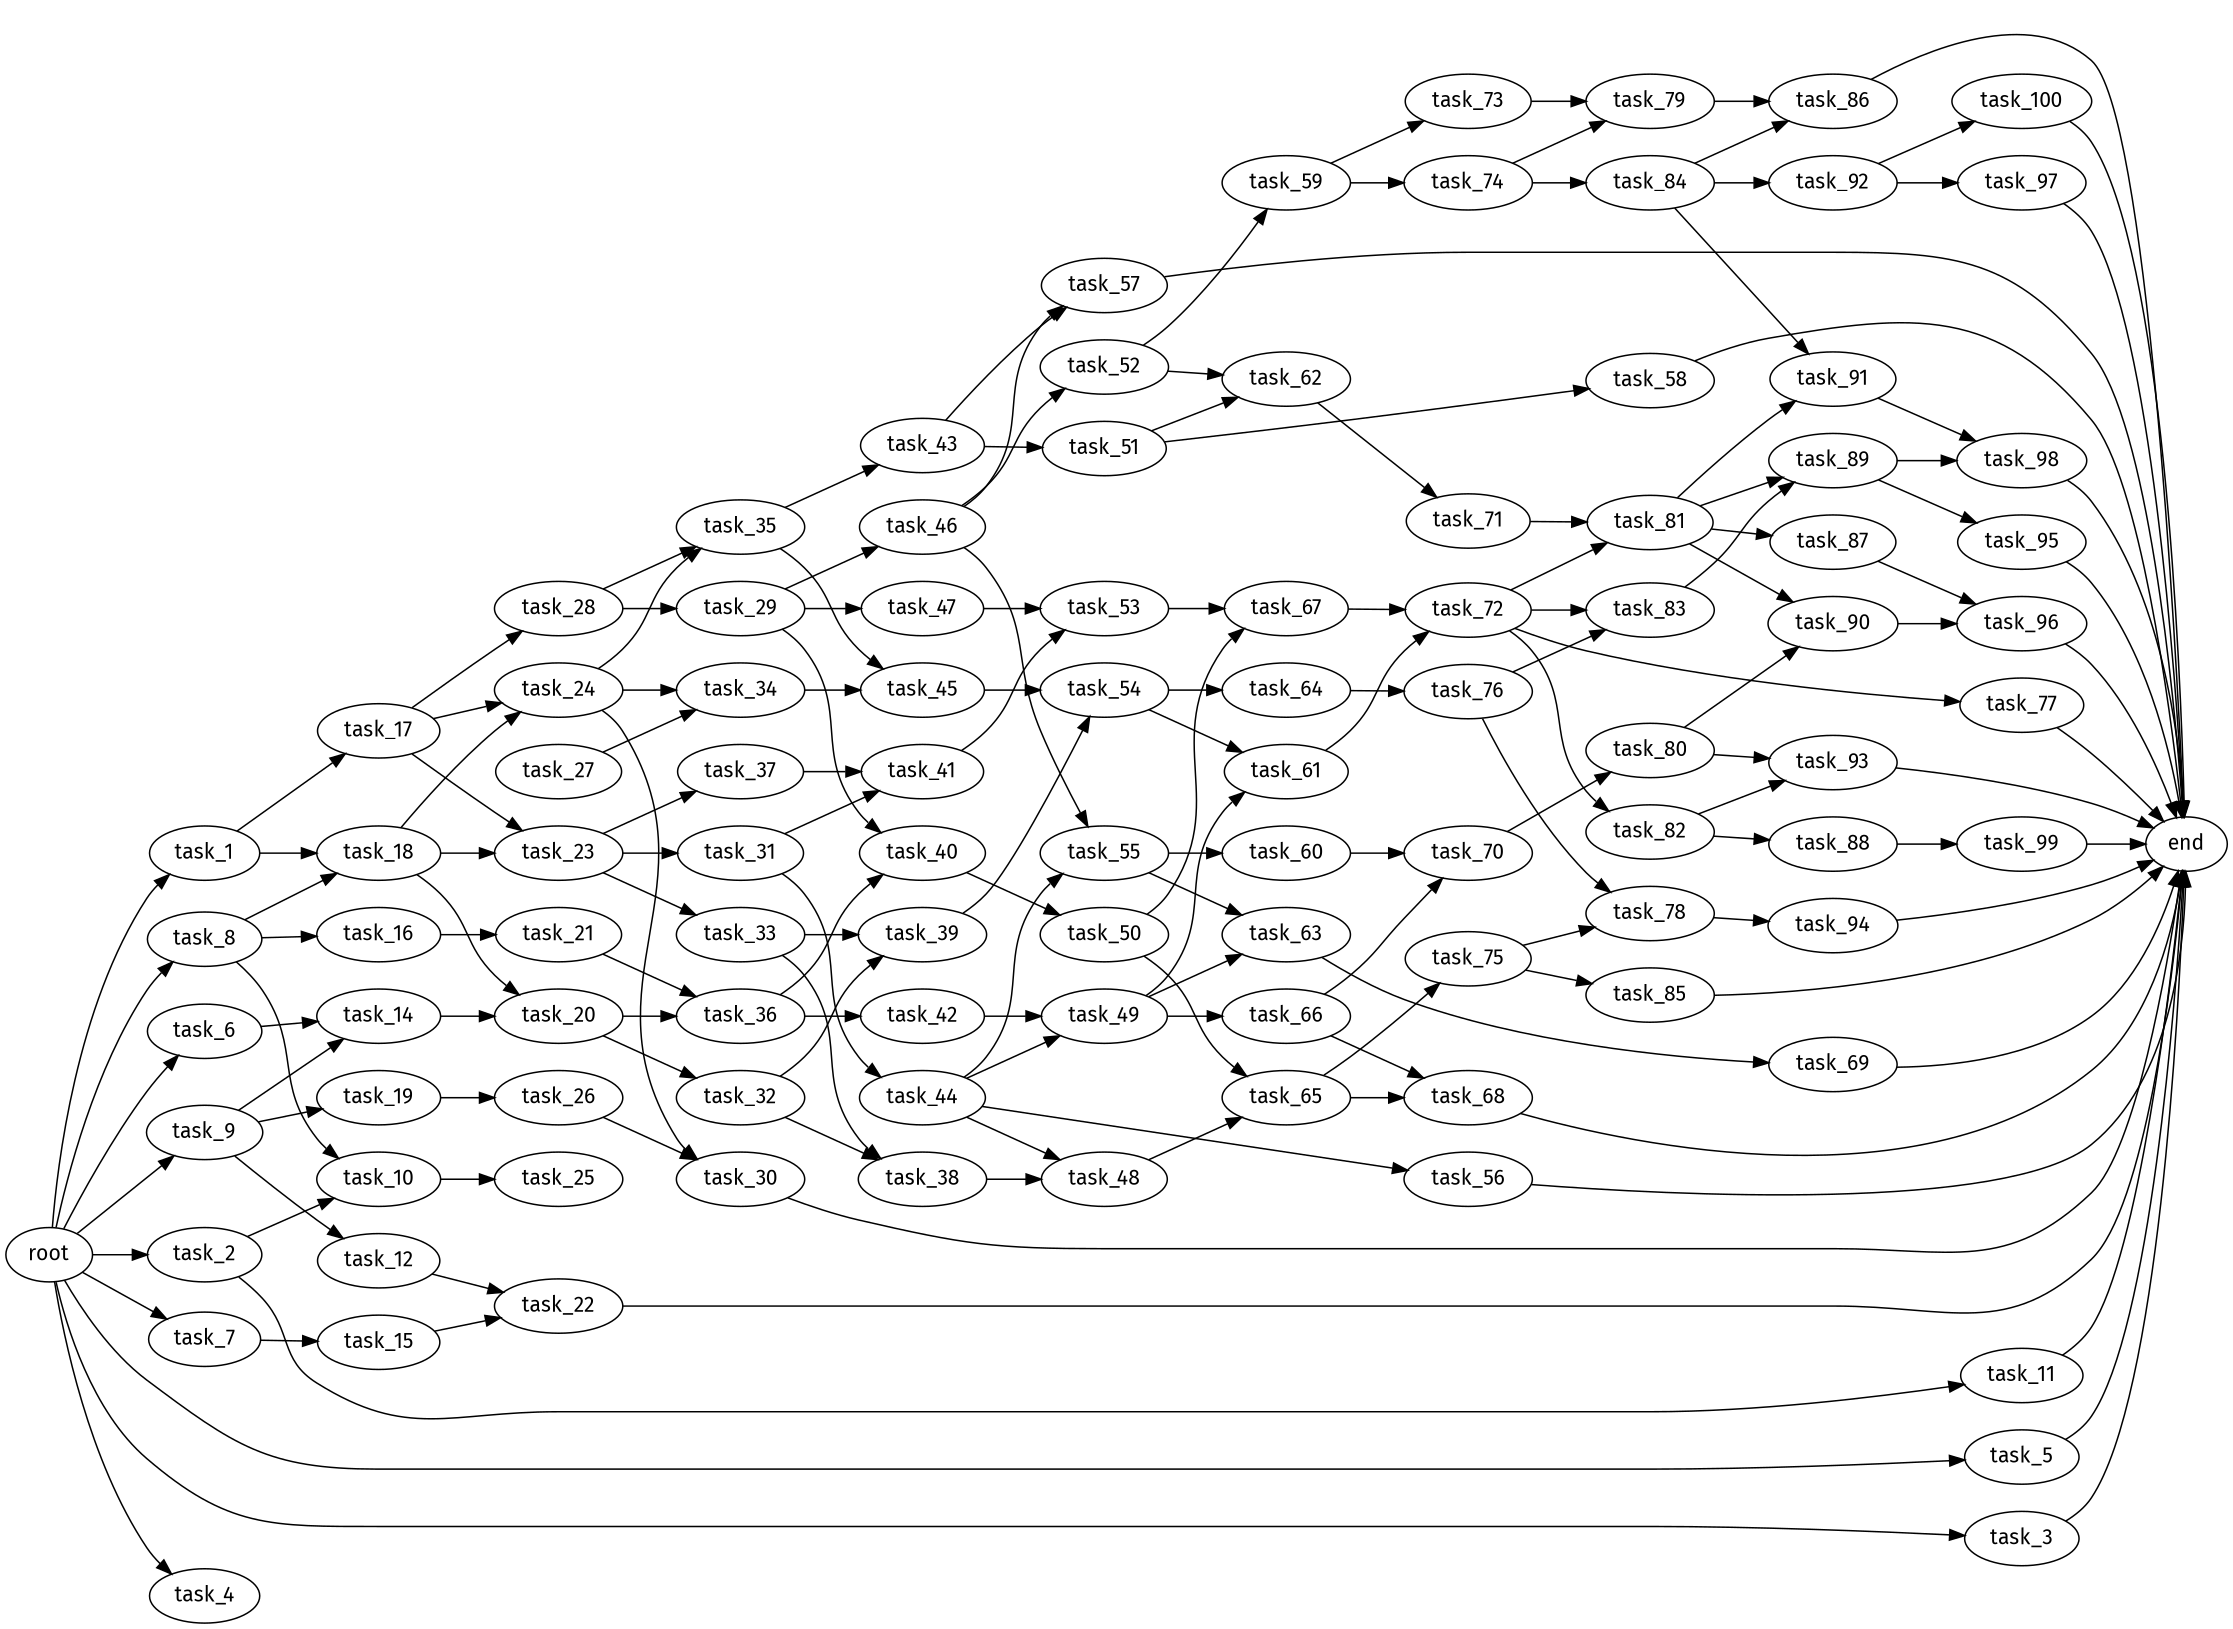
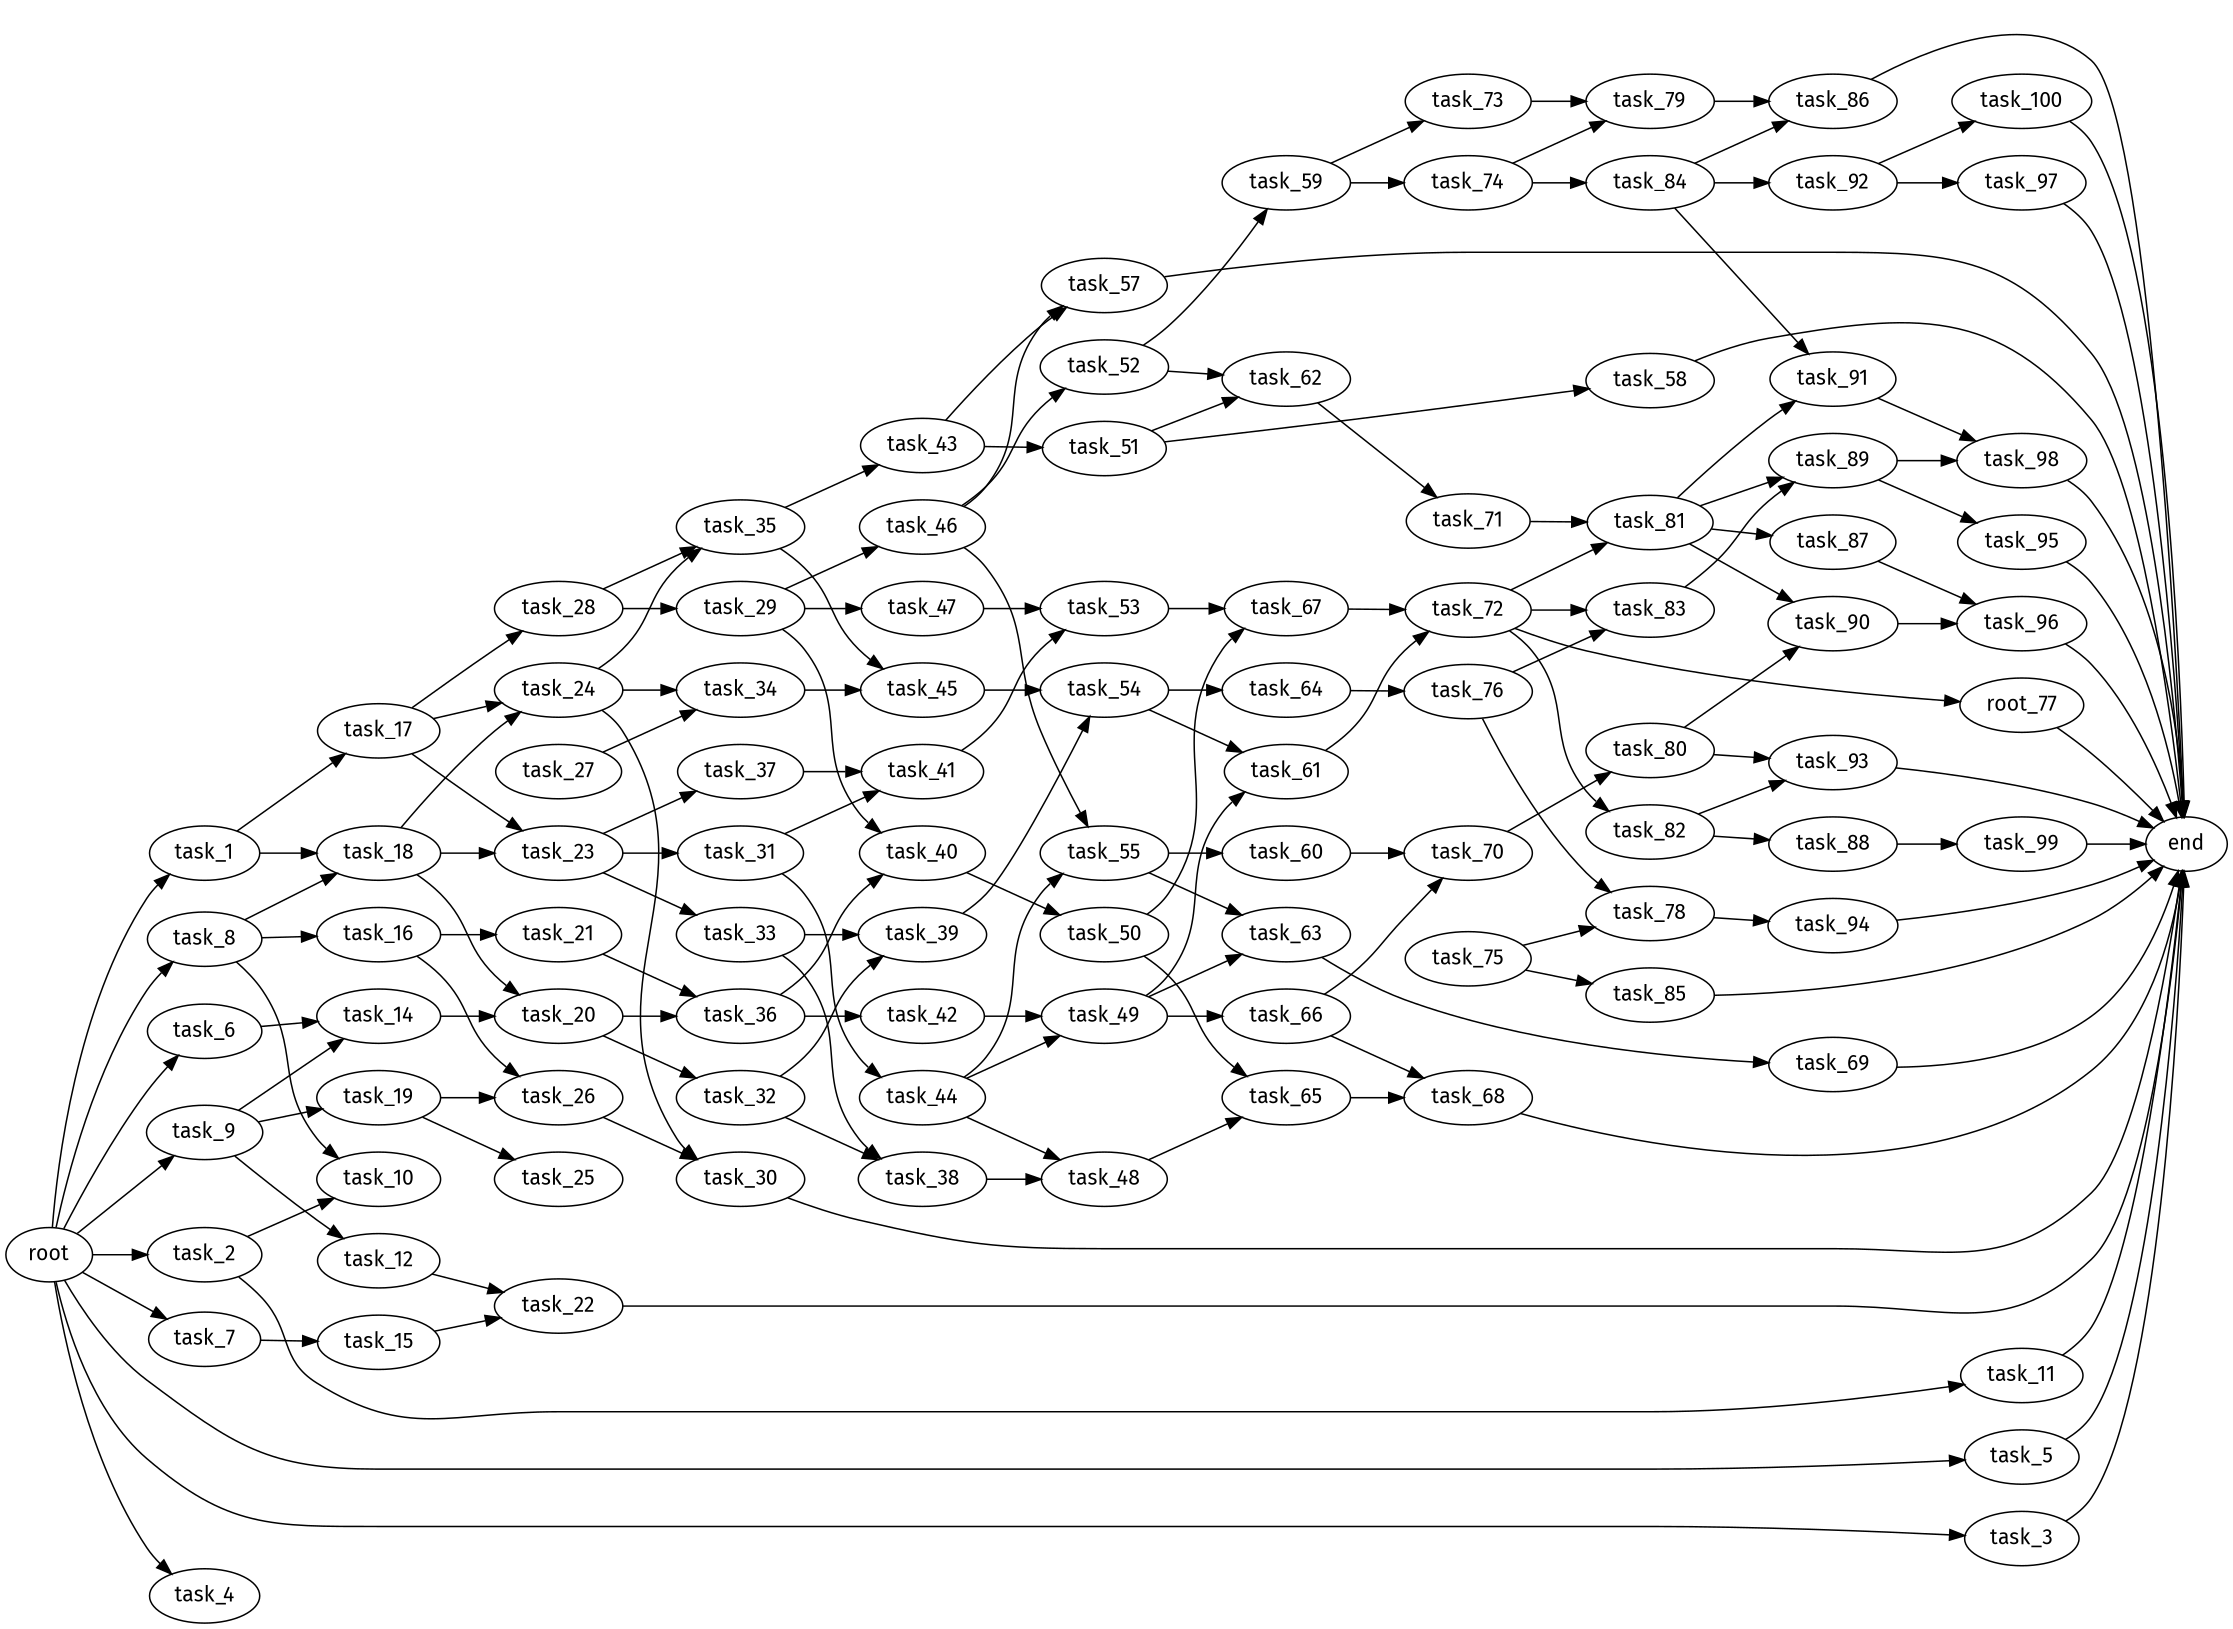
node "task_77": label "task_77" -> "root_77"
edge "task_16" -> "task_26": added
edge "task_65" -> "task_75": removed
edge "task_10" -> "task_25": now "task_19" -> "task_25"
node "task_56": removed
